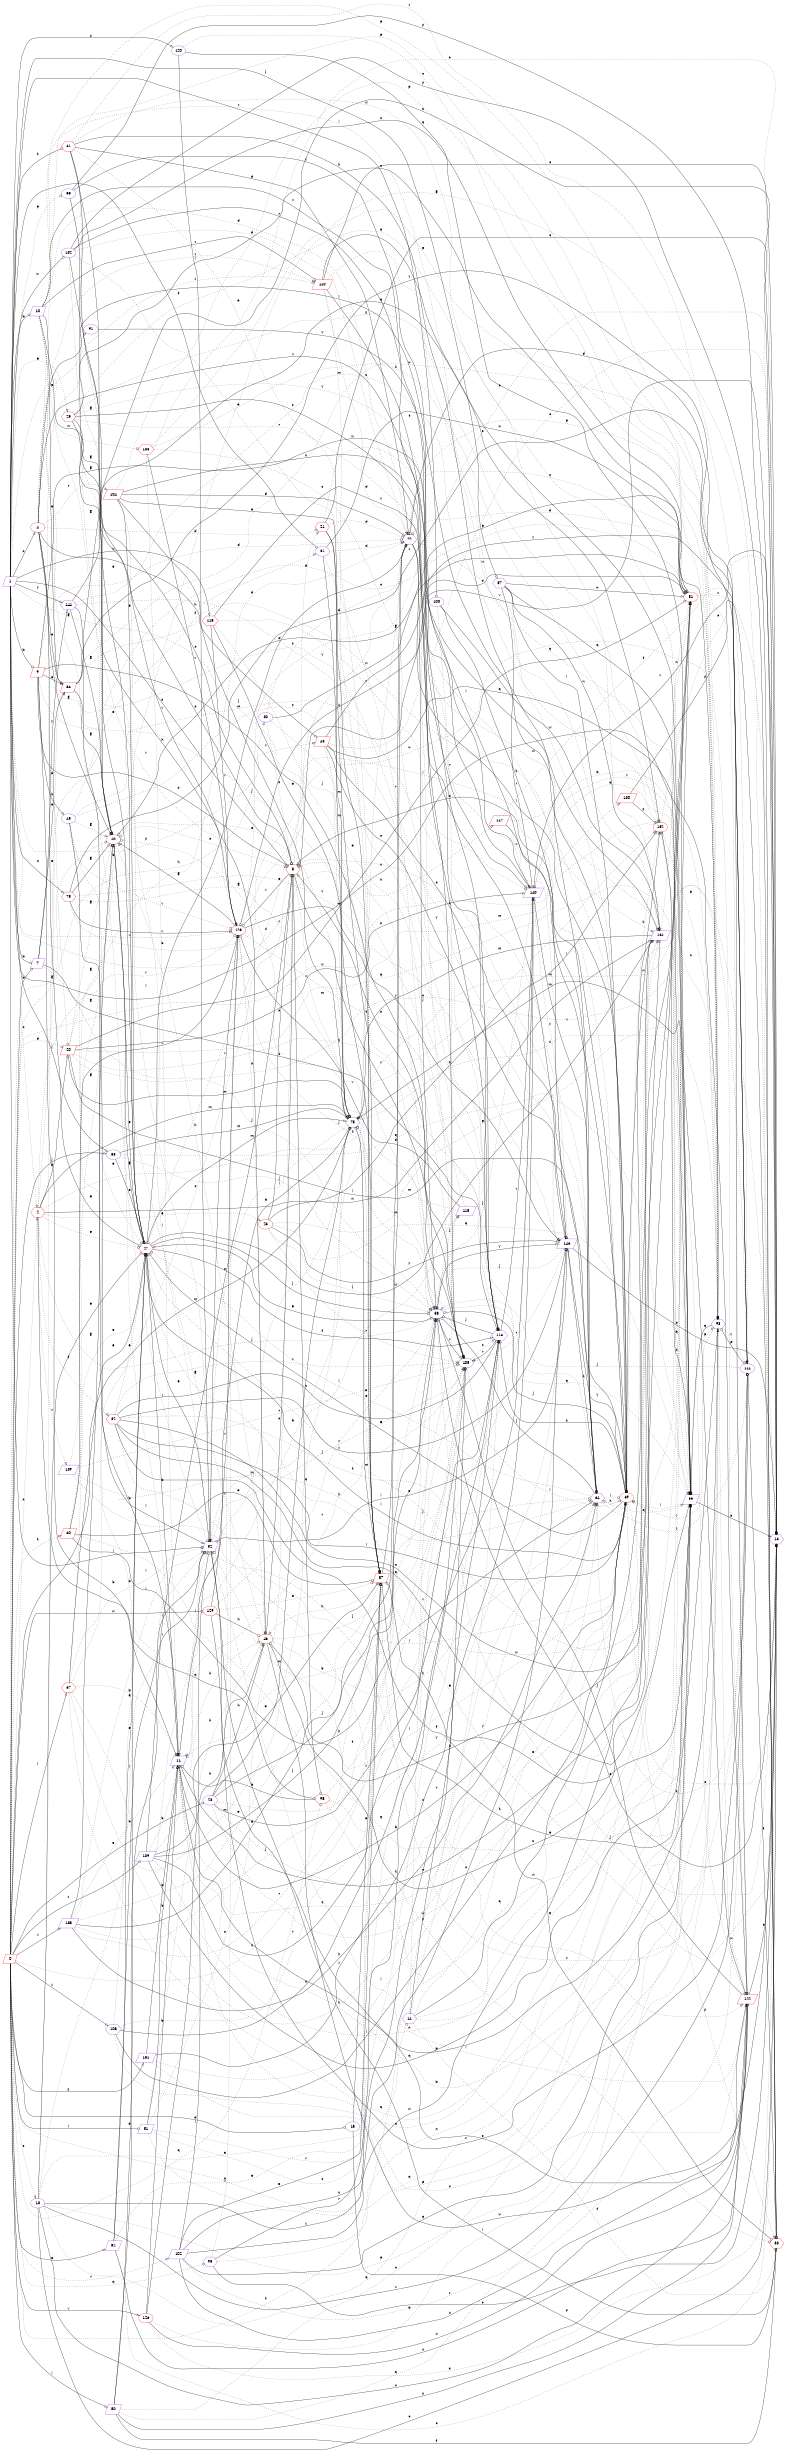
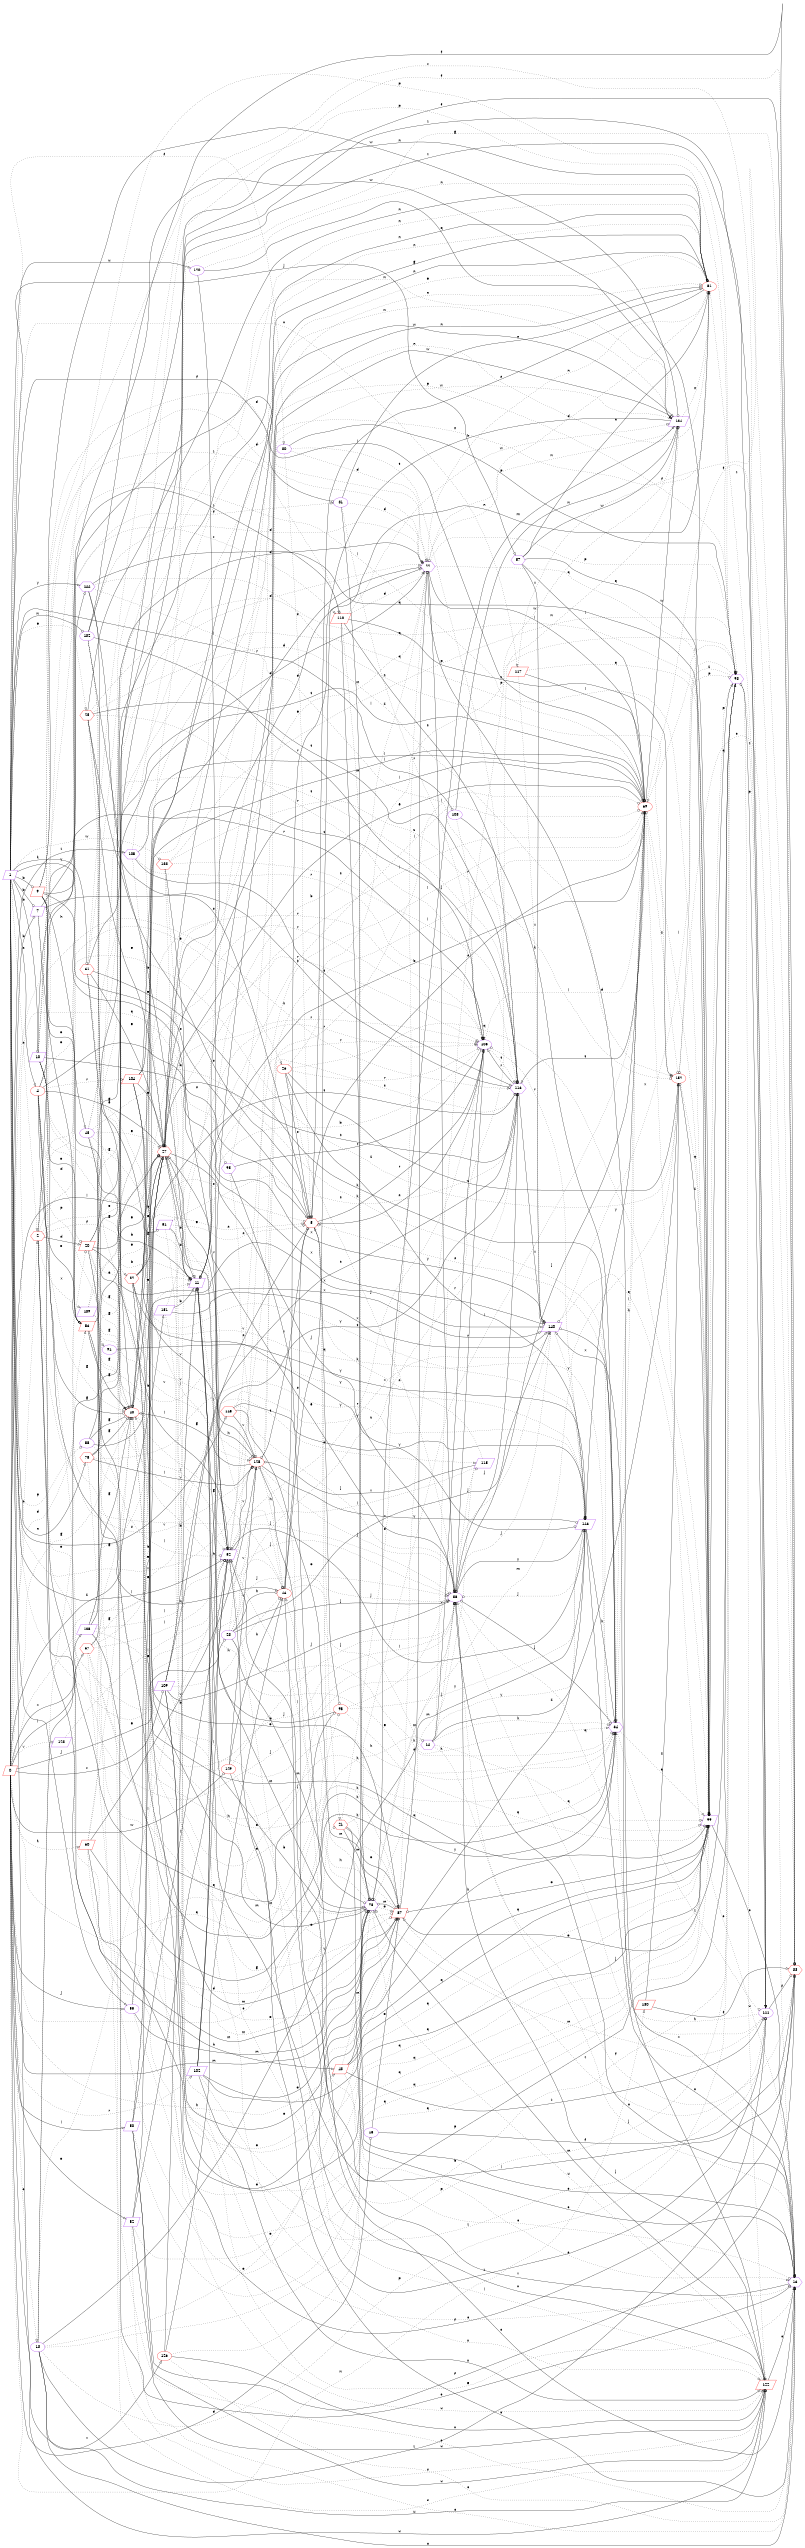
edge "20" -> "52": added, label "i"
node "123": added
